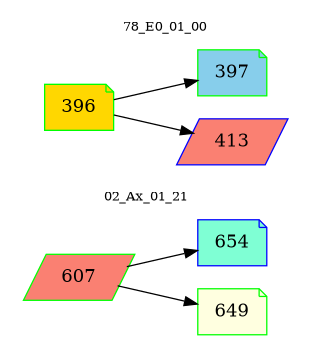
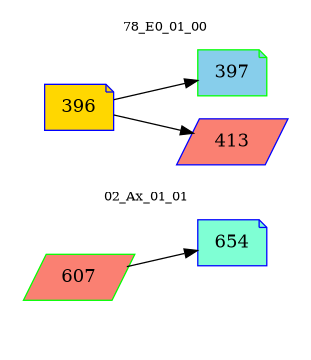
node "396": color green -> blue
cluster "02_Ax_01_21": label "02_Ax_01_21" -> "02_Ax_01_01"
node "649": removed
